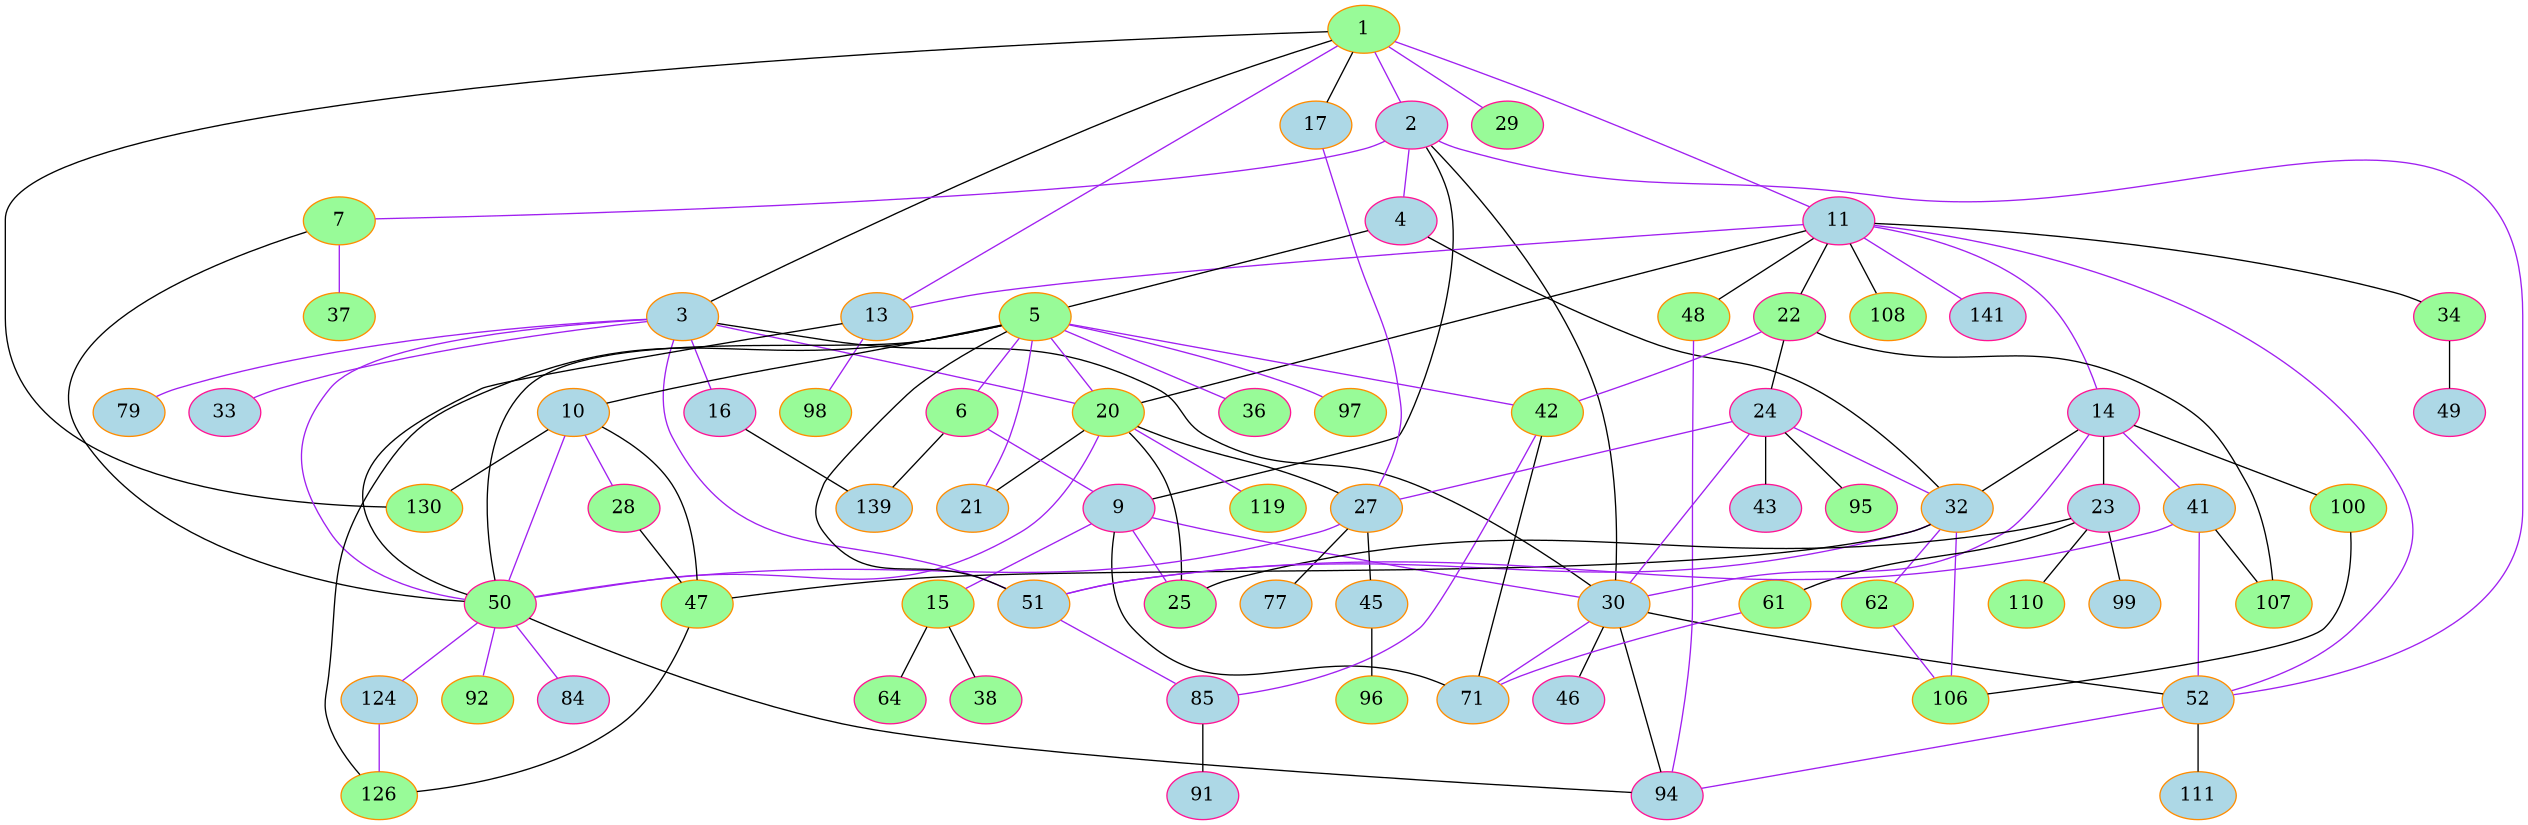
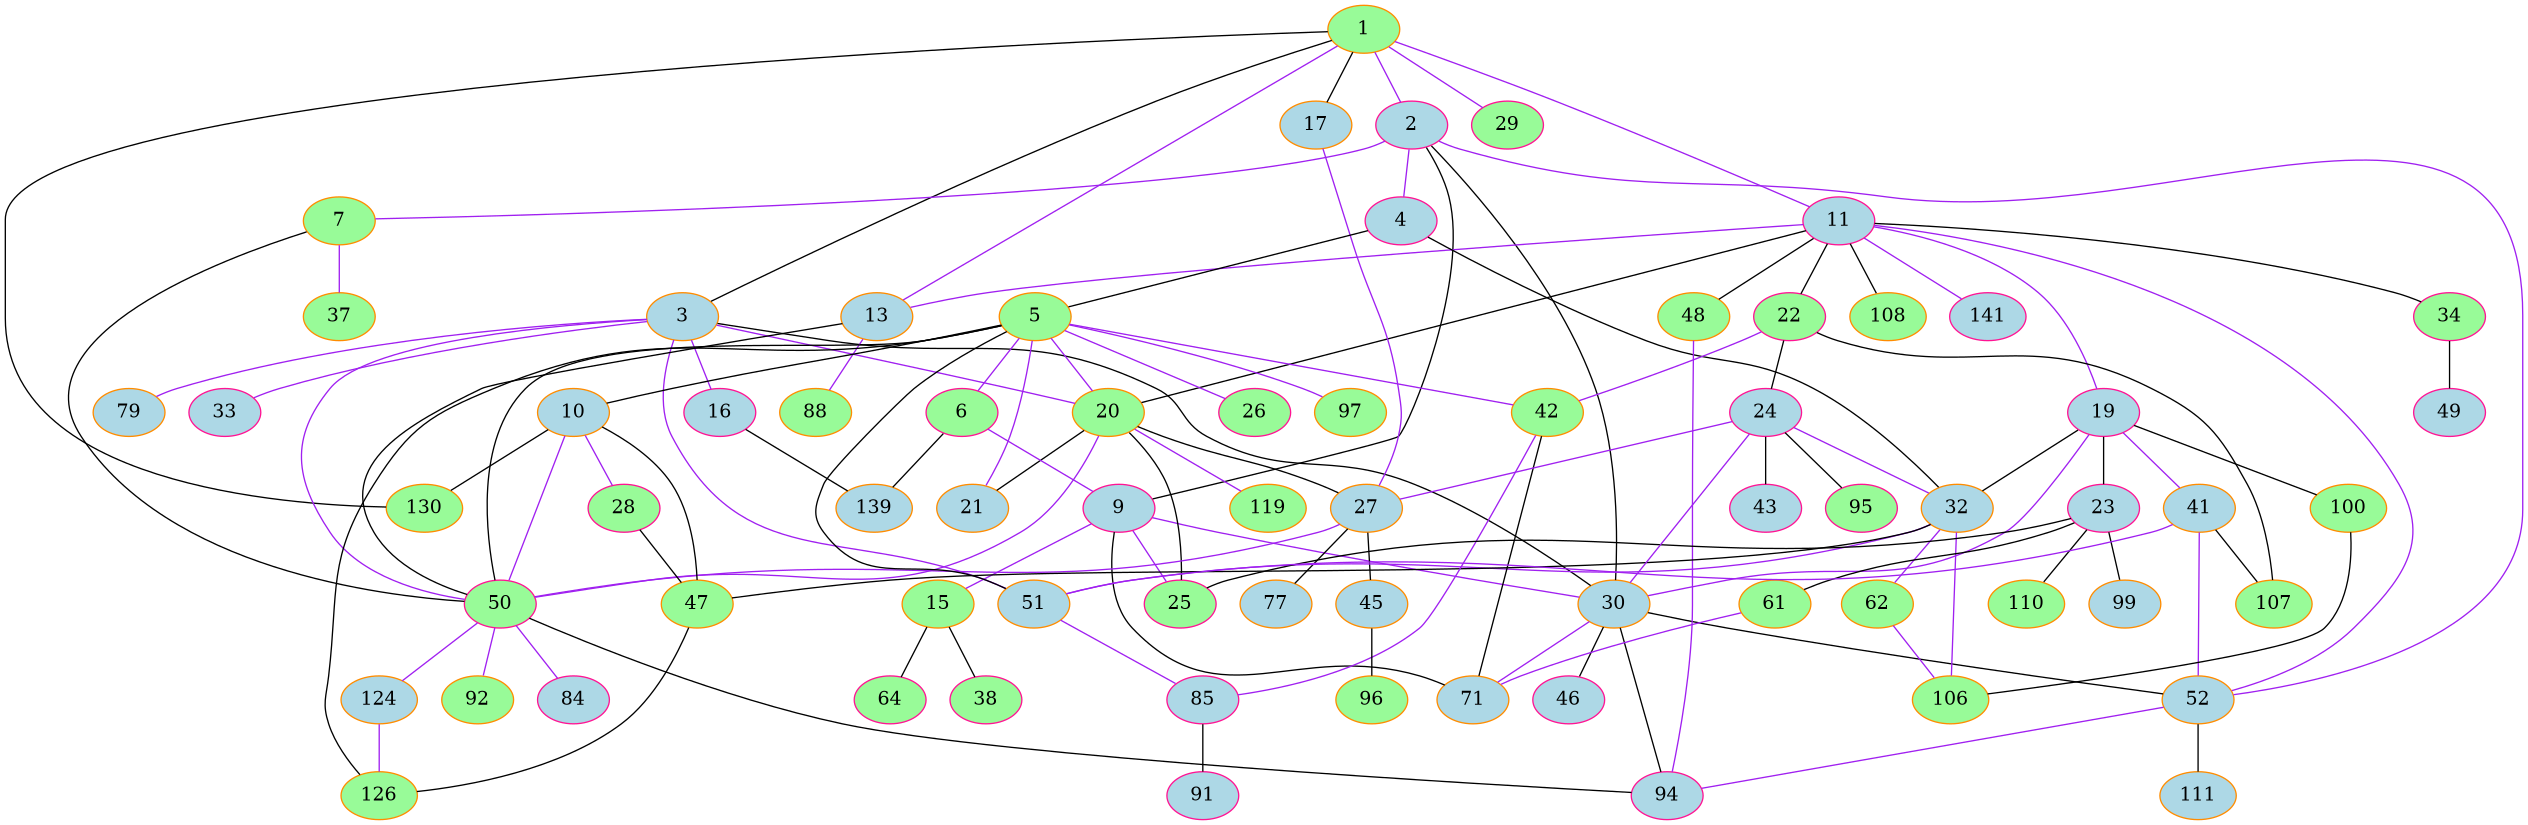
node "98": label "98" -> "88"
node "36": label "36" -> "26"
node "14": label "14" -> "19"
